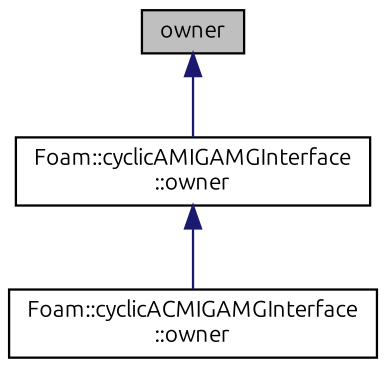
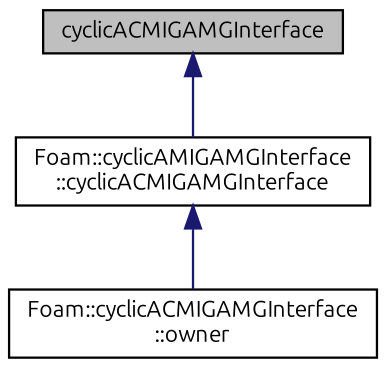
node "owner": label "owner" -> "cyclicACMIGAMGInterface"
node "Foam::cyclicAMIGAMGInterface ::owner": label "Foam::cyclicAMIGAMGInterface ::owner" -> "Foam::cyclicAMIGAMGInterface ::cyclicACMIGAMGInterface"
